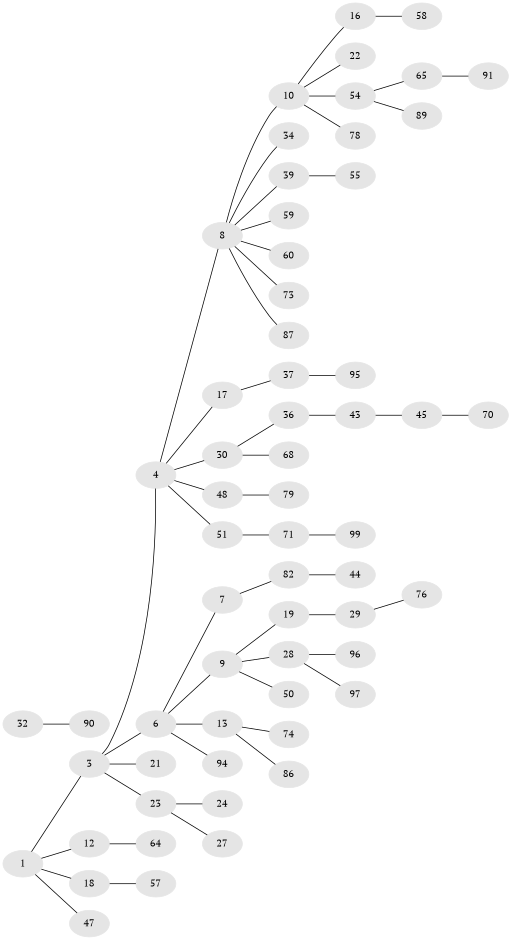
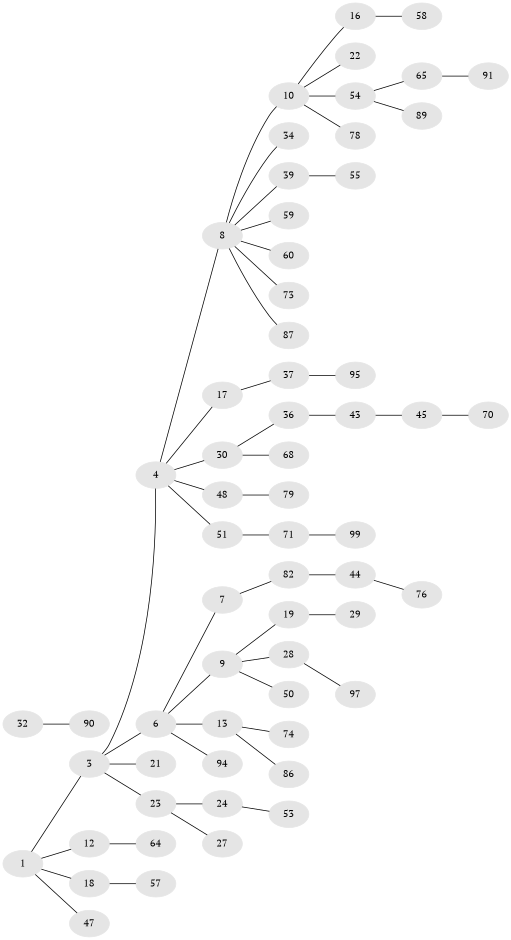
edge "76" -- "29": now "76" -- "44"
node "96": removed
node "53": added
